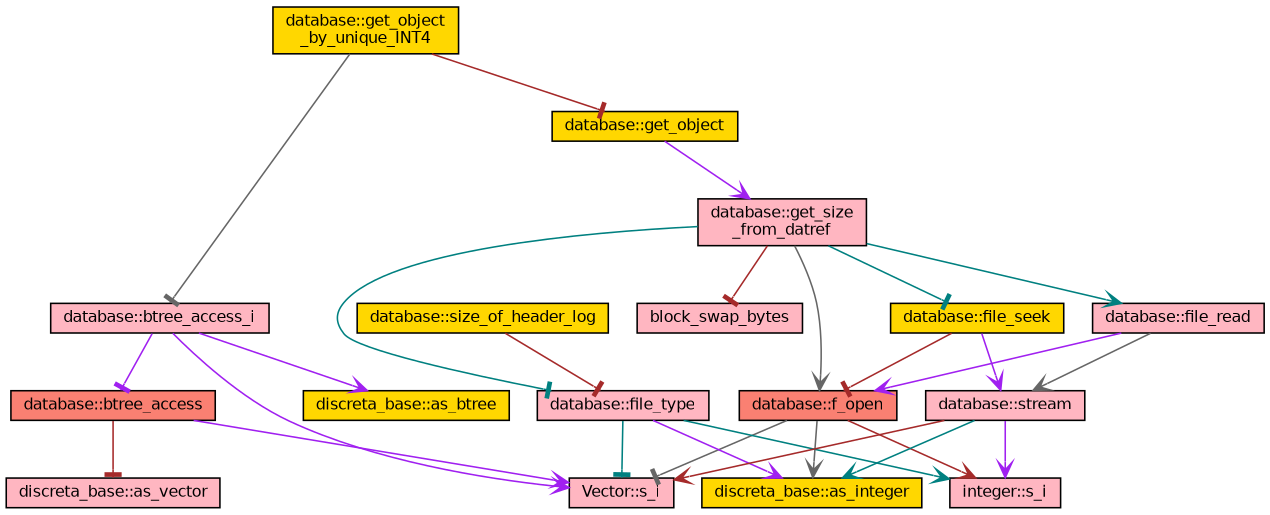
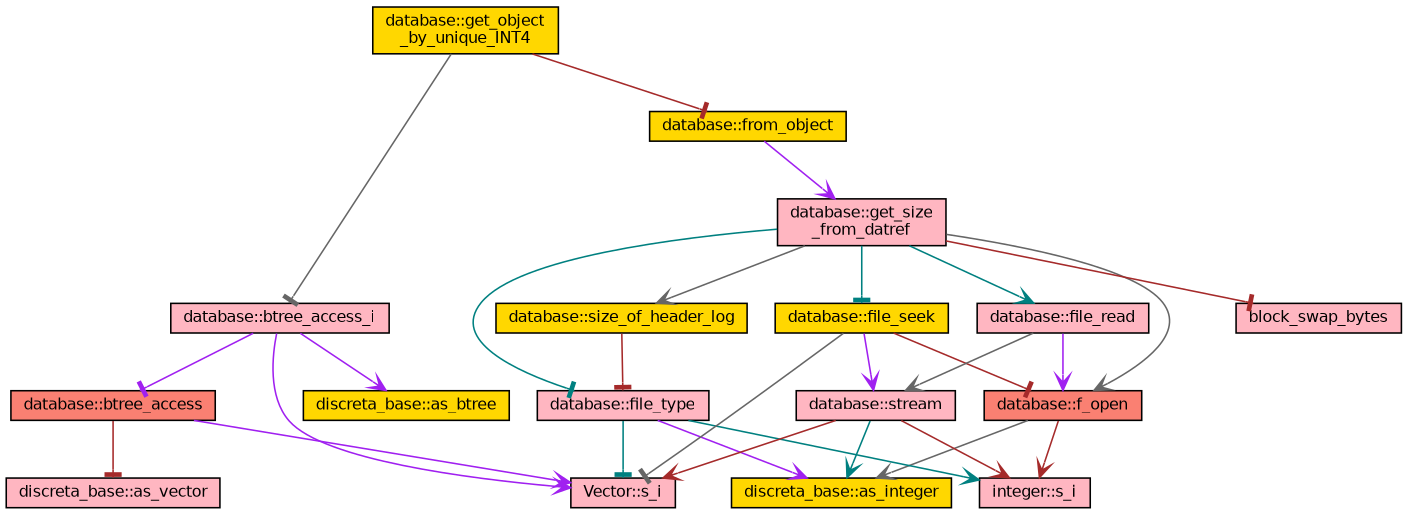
node "database::get_object": label "database::get_object" -> "database::from_object"
edge "database::get_size _from_datref" -> "database::size_of_header_log": added
edge "database::stream" -> "integer::s_i": color purple -> brown
edge "database::f_open" -> "Vector::s_i": now "database::file_seek" -> "Vector::s_i"
